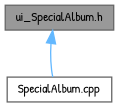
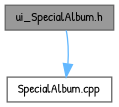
edge "SpecialAlbum.cpp" -> "ui_SpecialAlbum.h": reversed
